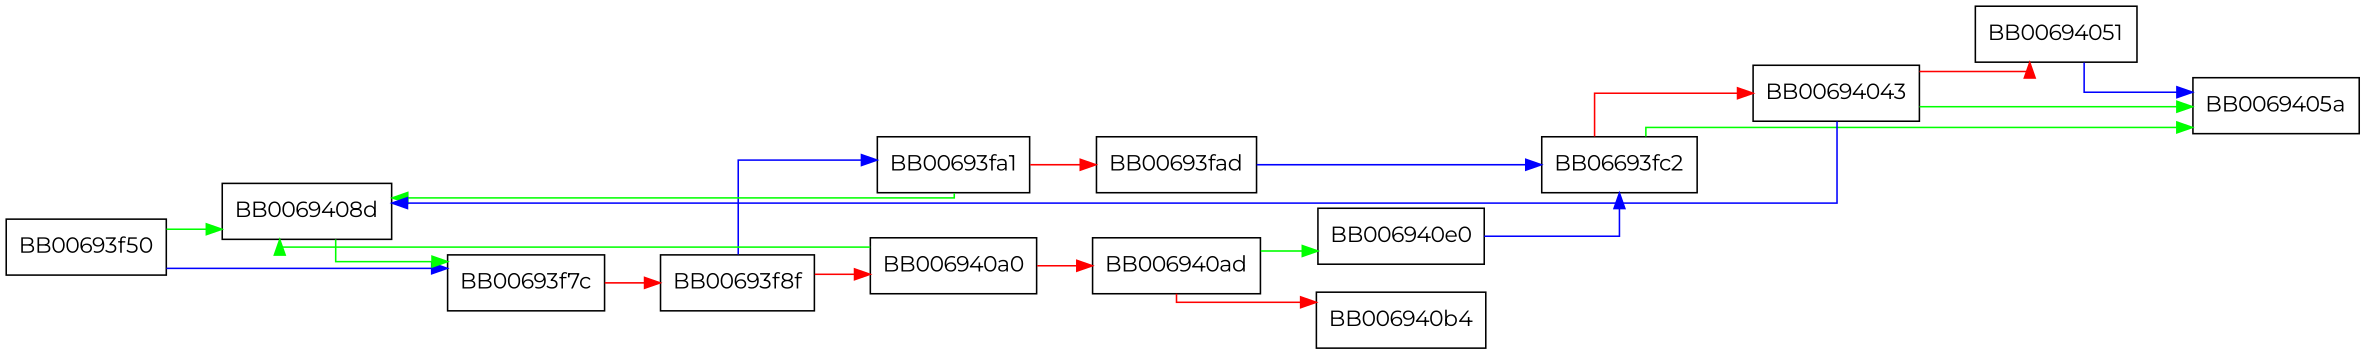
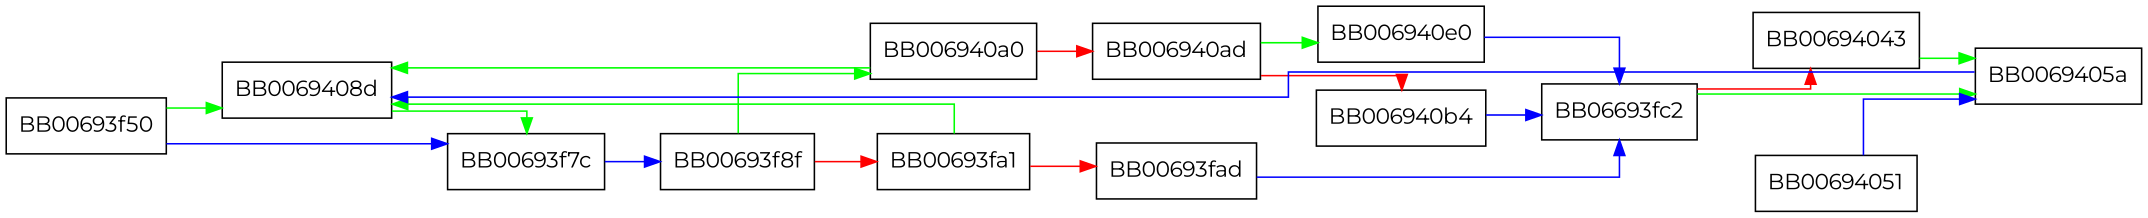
edge "BB00694043" -> "BB00694051": removed
edge "BB006940b4" -> "BB06693fc2": added
edge "BB00693f8f" -> "BB00693fa1": color blue -> red
edge "BB00694043" -> "BB0069408d": now "BB0069405a" -> "BB0069408d"
edge "BB00693f8f" -> "BB006940a0": color red -> green
edge "BB00693f7c" -> "BB00693f8f": color red -> blue
